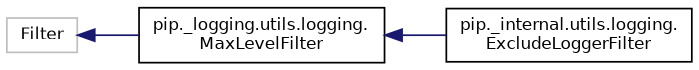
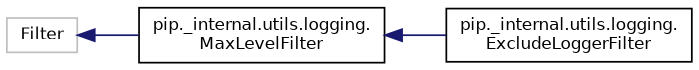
node "pip._logging.utils.logging. MaxLevelFilter": label "pip._logging.utils.logging. MaxLevelFilter" -> "pip._internal.utils.logging. MaxLevelFilter"
